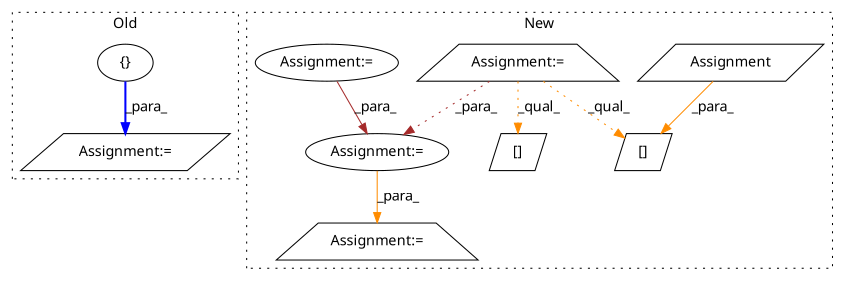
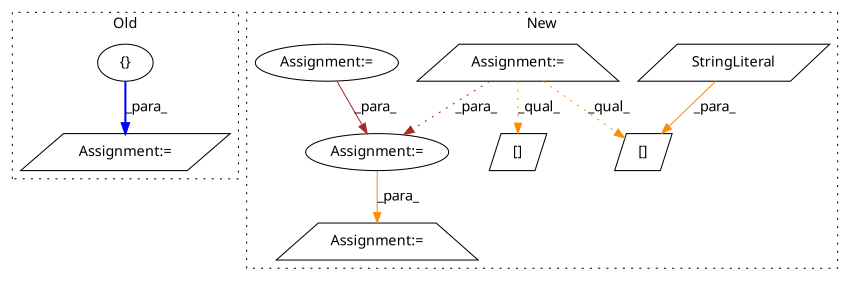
node "Assignment": label "Assignment" -> "StringLiteral"
